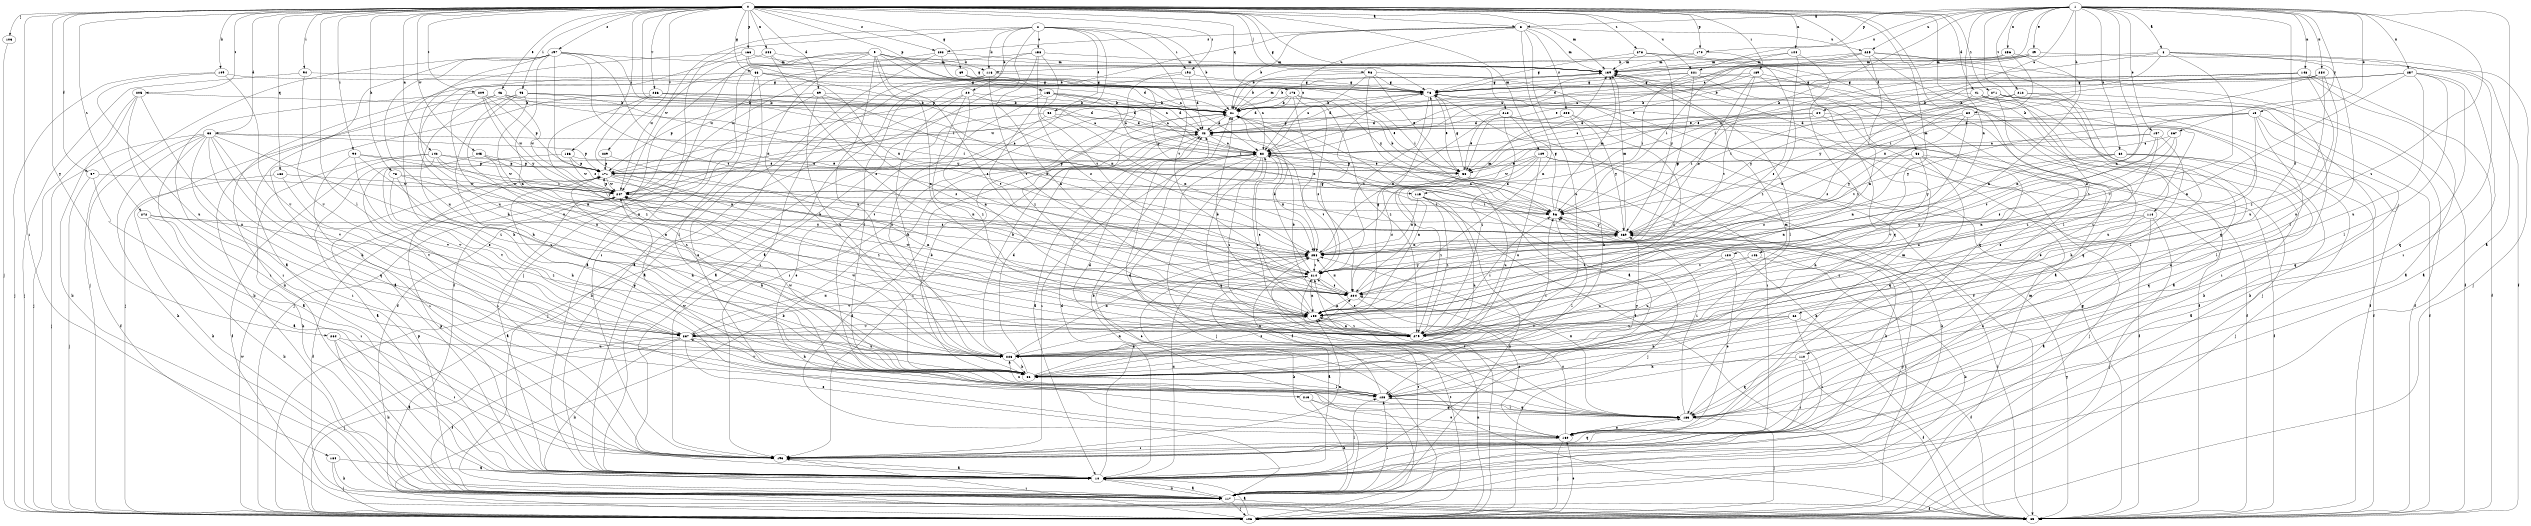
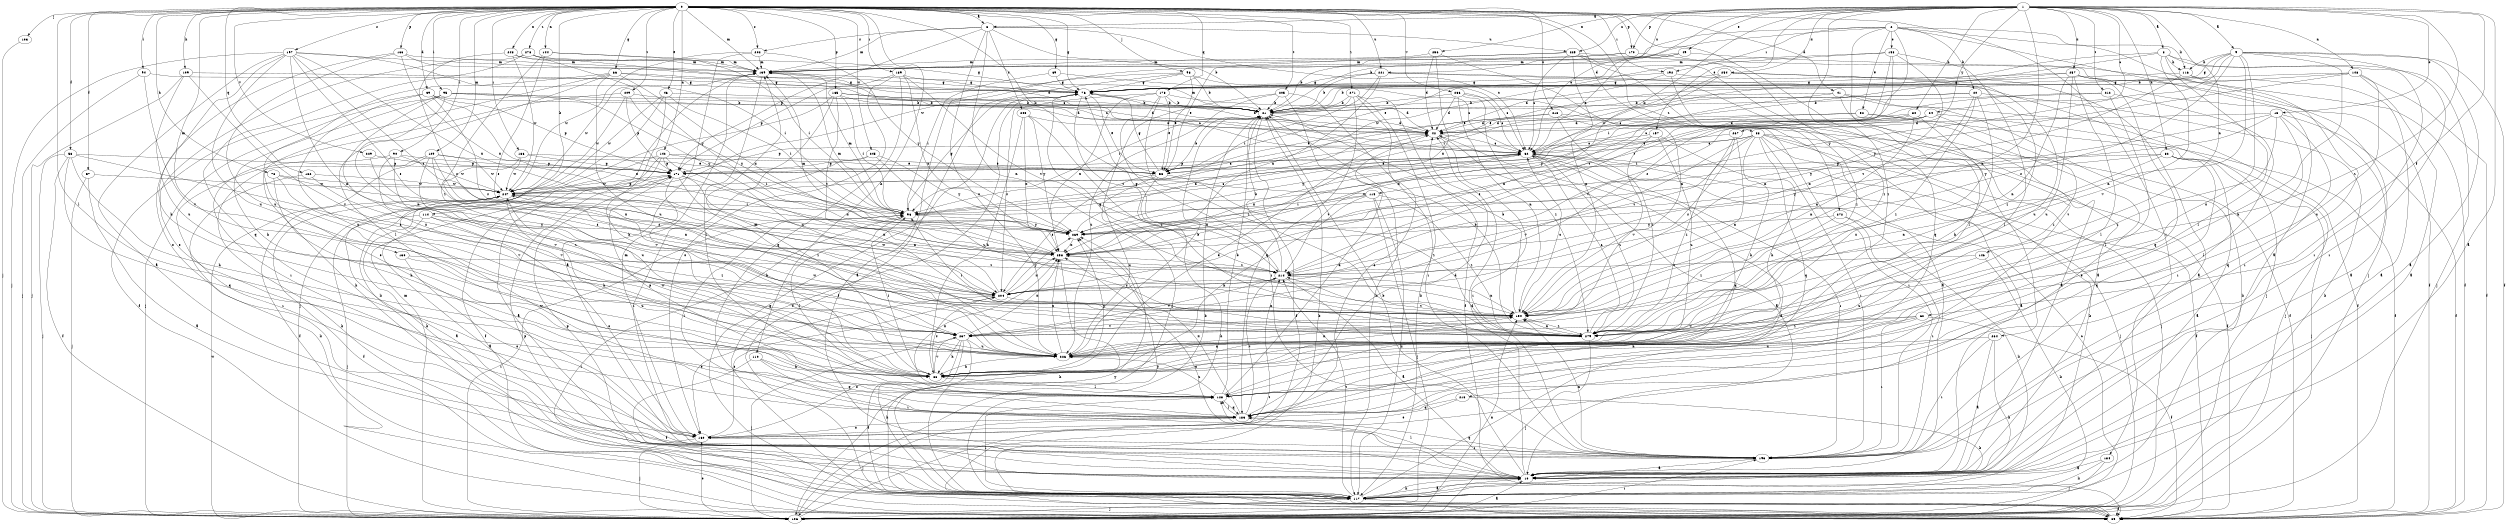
edge "1" -> "9": added, label "a"
